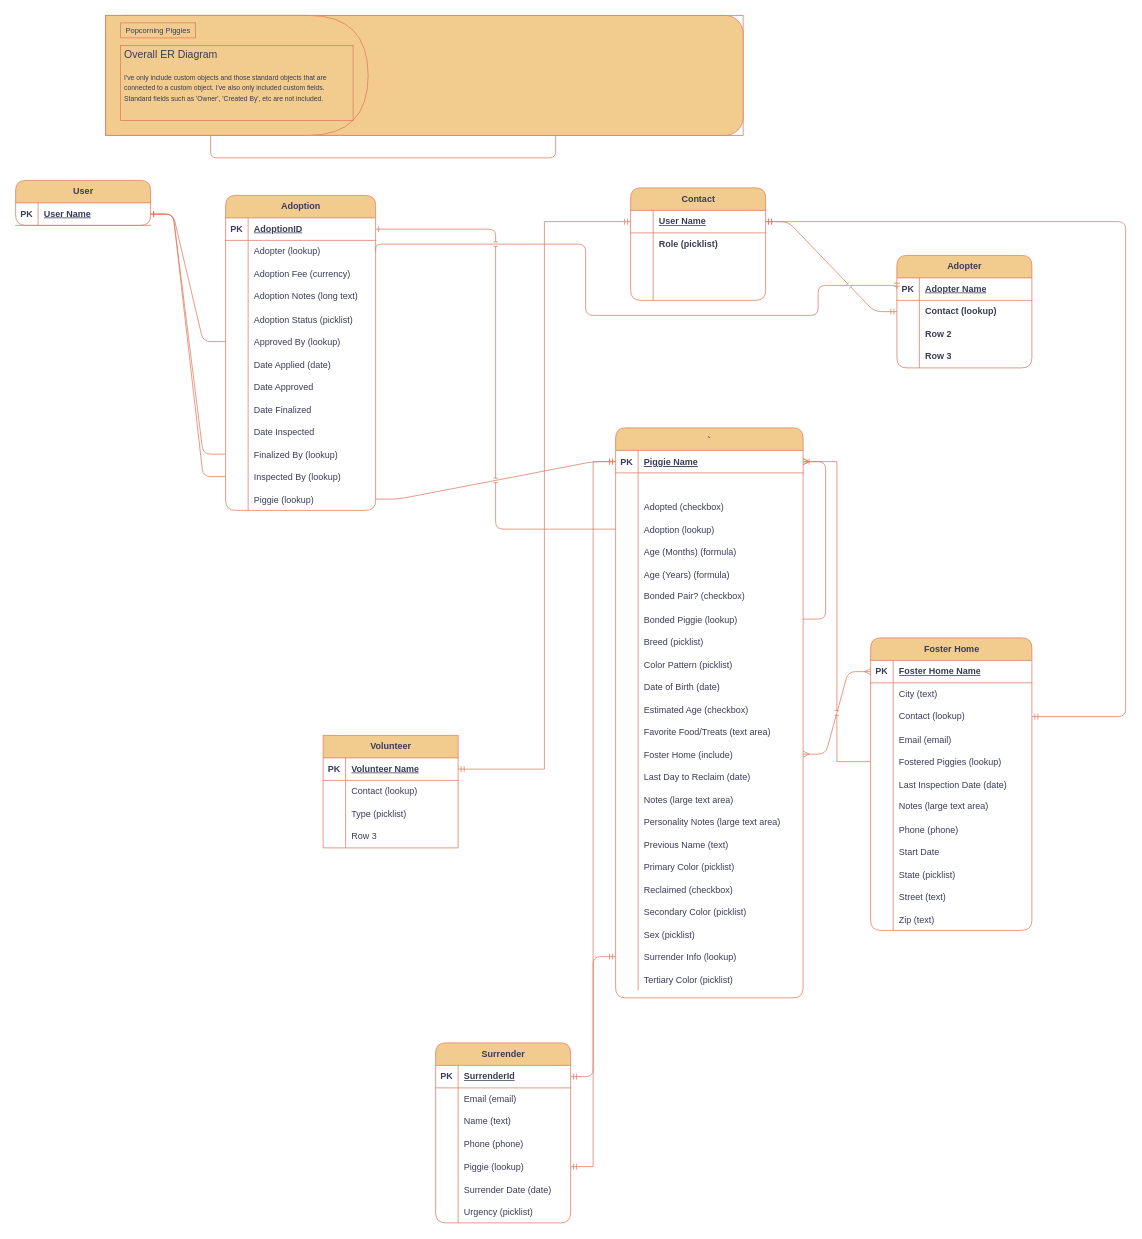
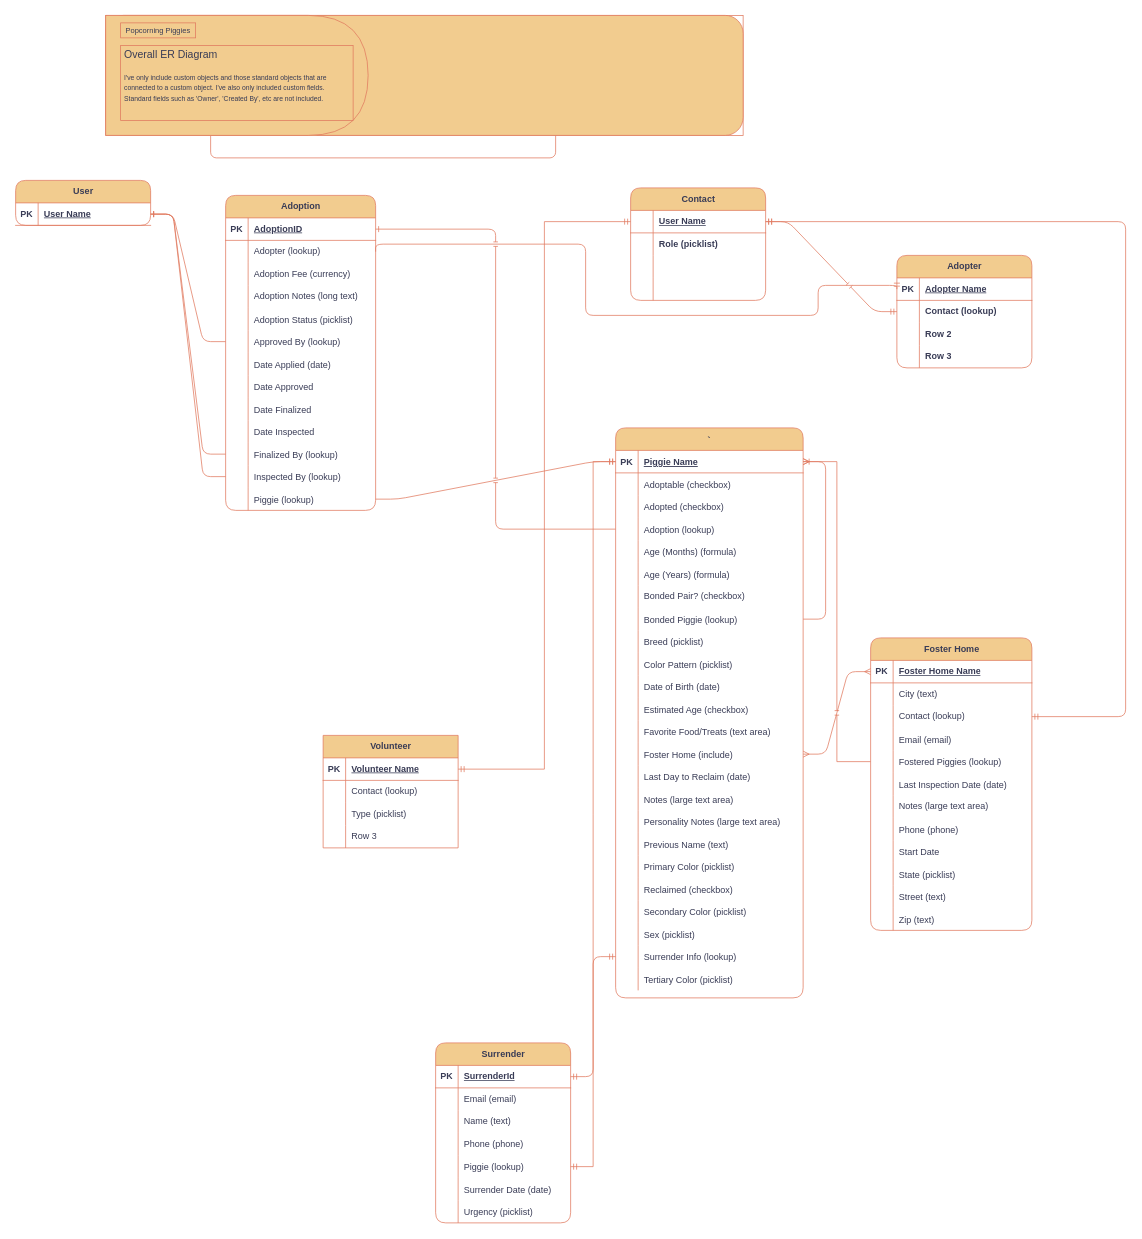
node "Adoptable (checkbox)": added
